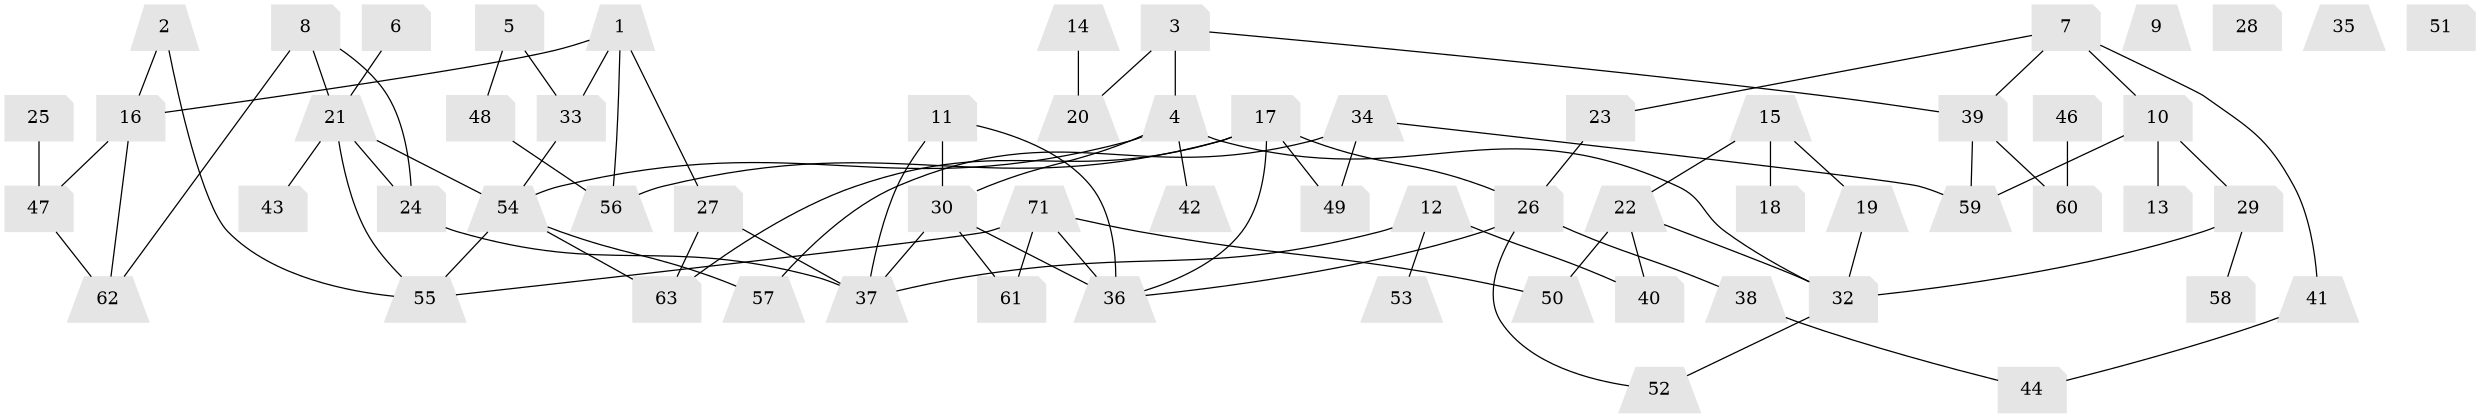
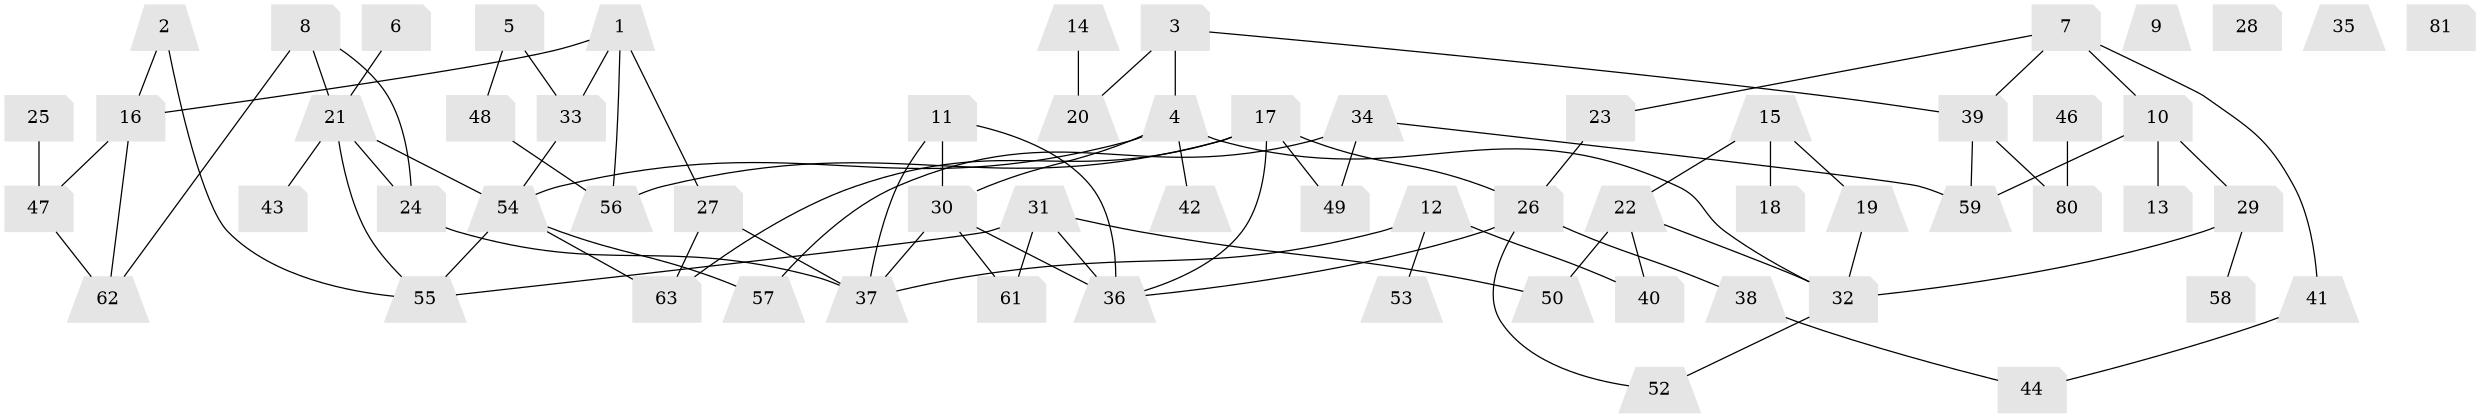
node "51": label "51" -> "81"
node "71": label "71" -> "31"
node "60": label "60" -> "80"
